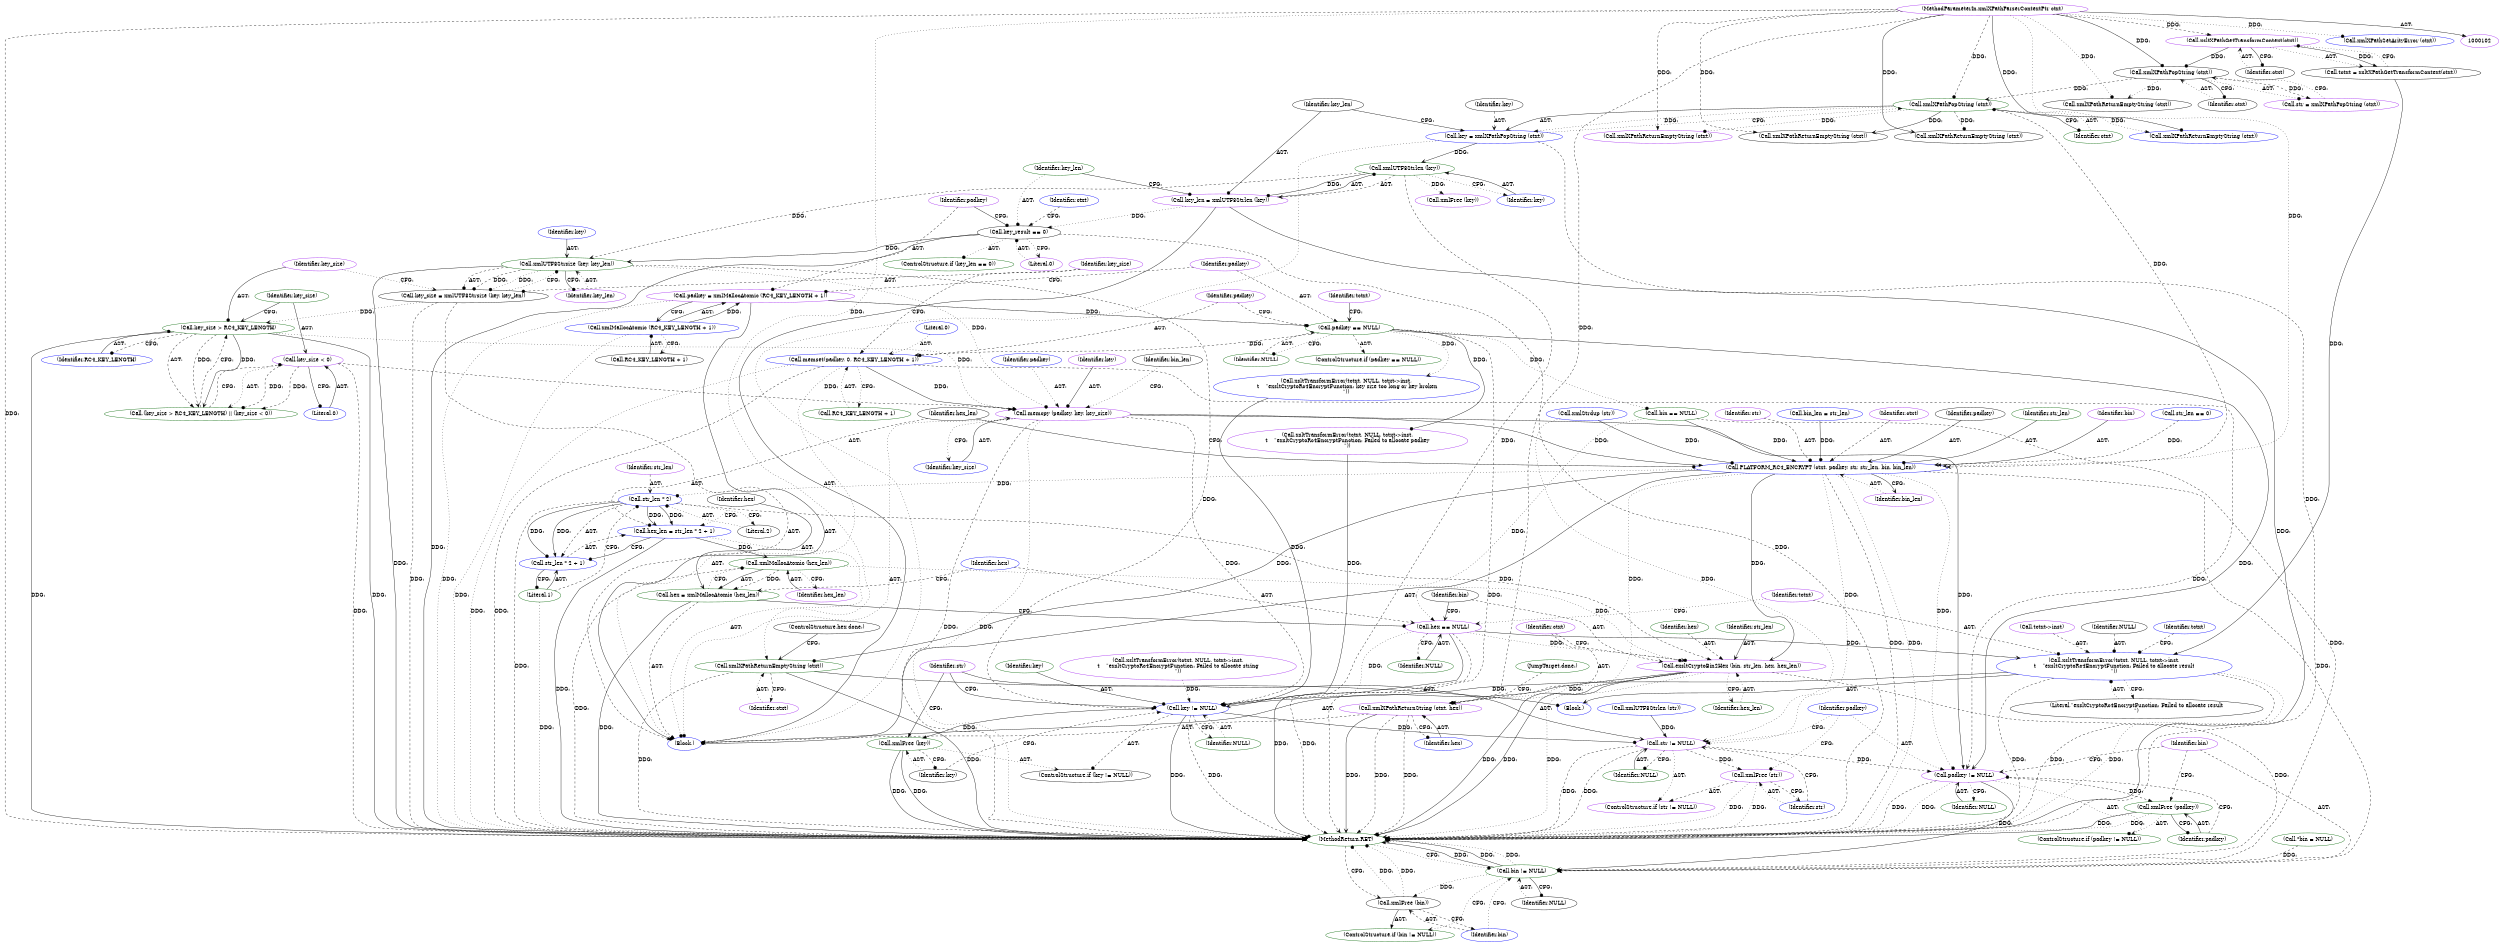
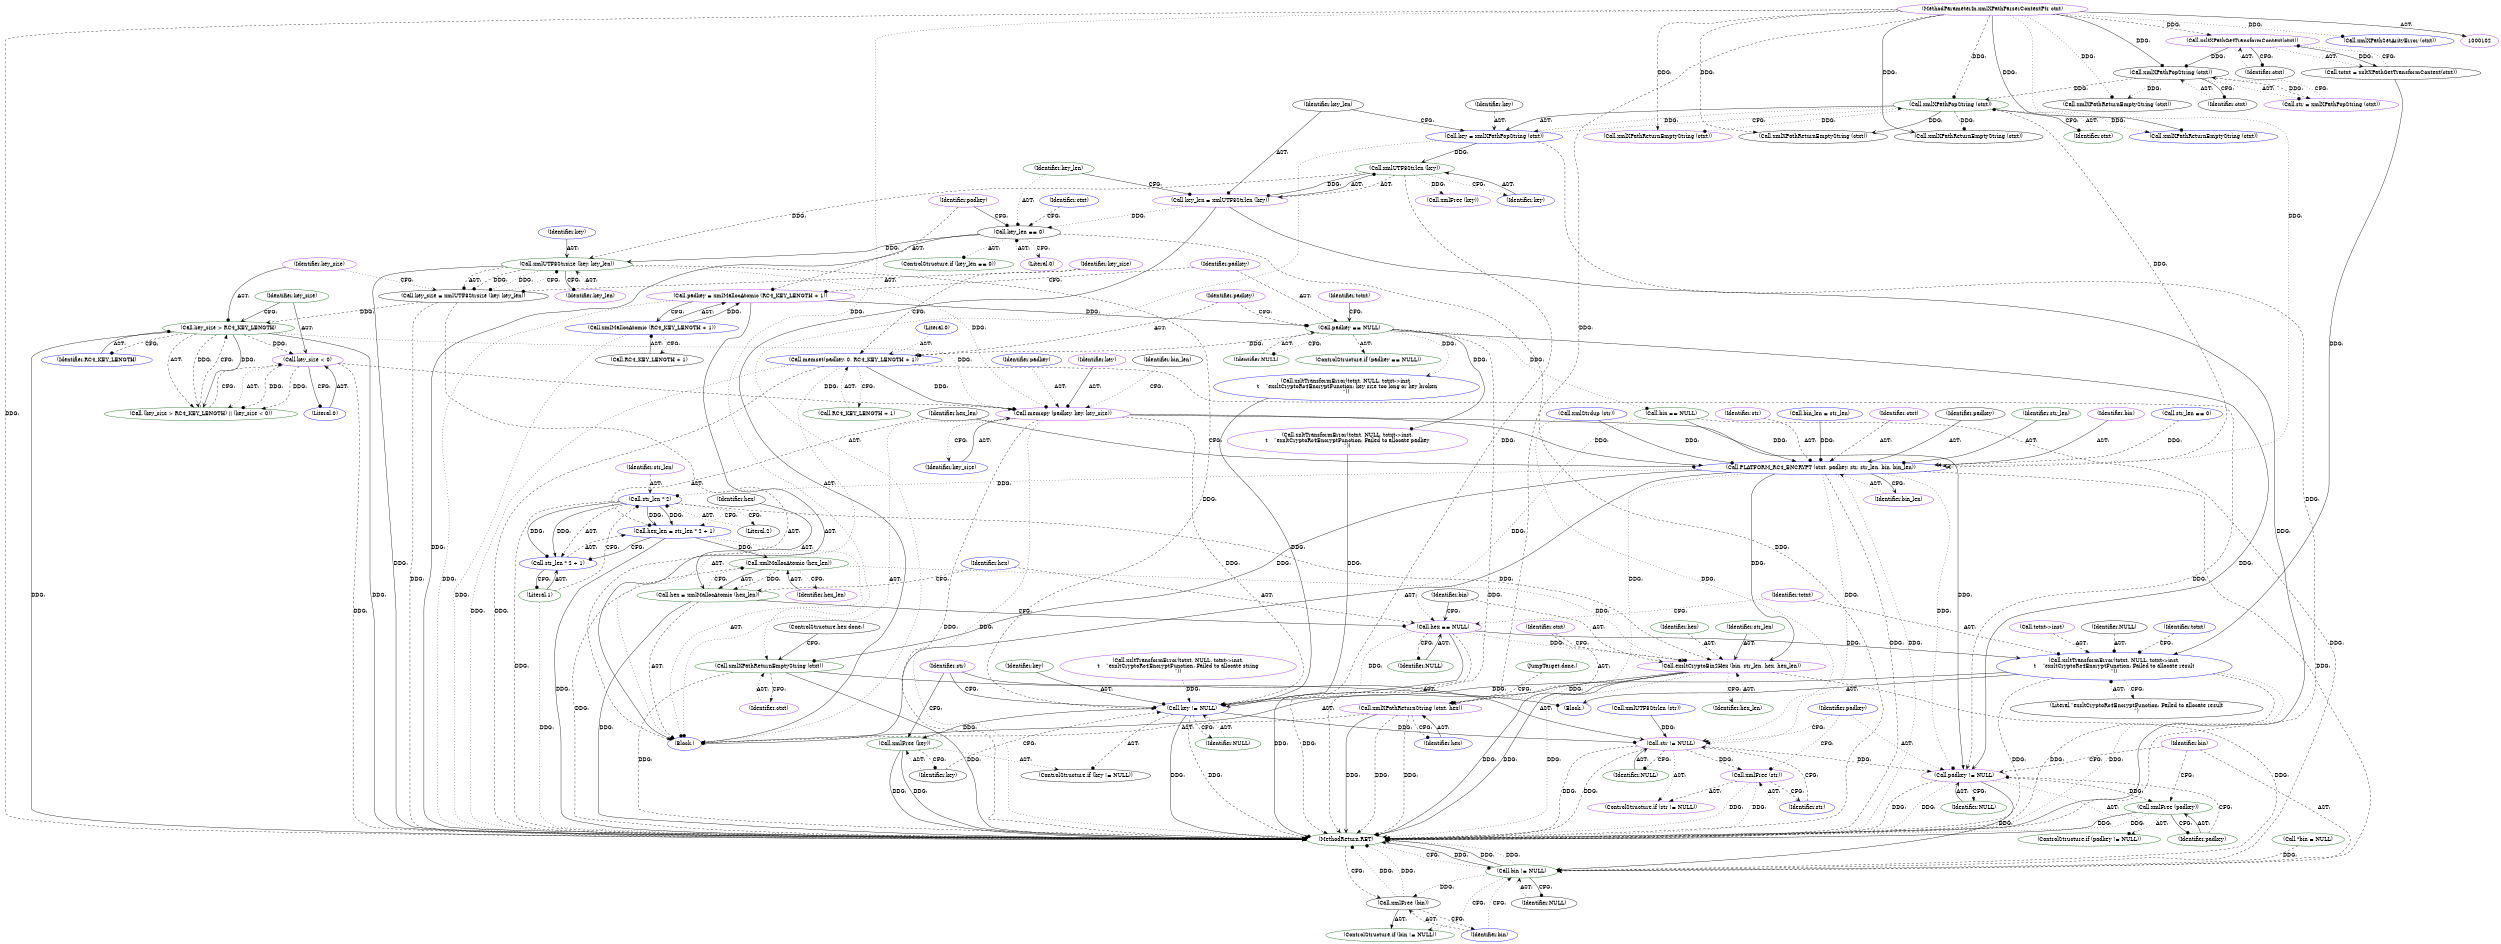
node "(Call,key_result == 0)": label "(Call,key_result == 0)" -> "(Call,key_len == 0)"
edge "(Call,key_size = xmlUTF8Strsize (key, key_len))" -> "(Call,key_size > RC4_KEY_LENGTH)": style dotted -> dashed
edge "(Call,key_size > RC4_KEY_LENGTH)" -> "(Call,key_size < 0)": added, label "DDG:"
